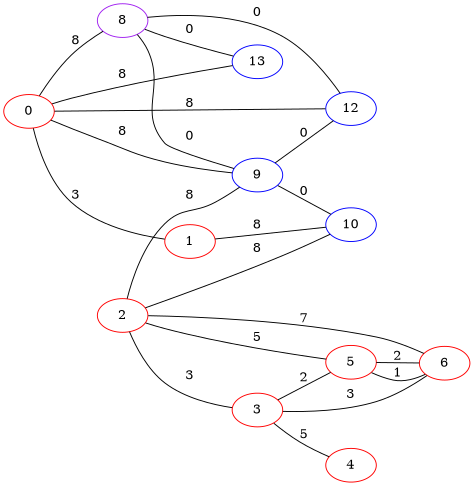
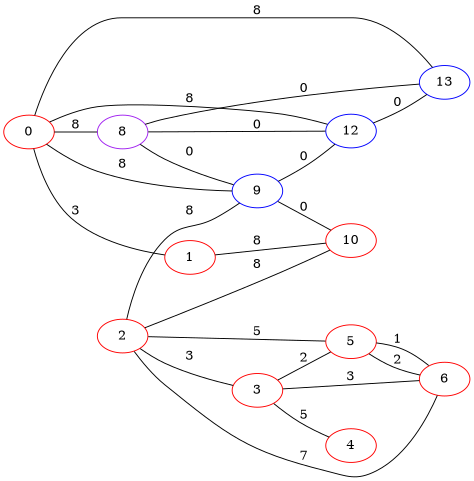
edge "13" -- "12": added, label "0"
node "10": color blue -> red
